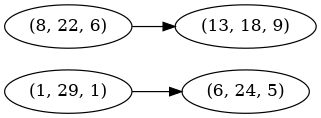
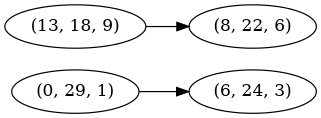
edge "(8, 22, 6)" -> "(13, 18, 9)": reversed
node "(1, 29, 1)": label "(1, 29, 1)" -> "(0, 29, 1)"
node "(6, 24, 5)": label "(6, 24, 5)" -> "(6, 24, 3)"
